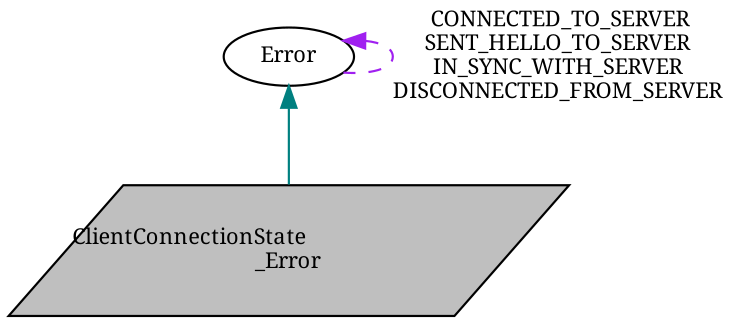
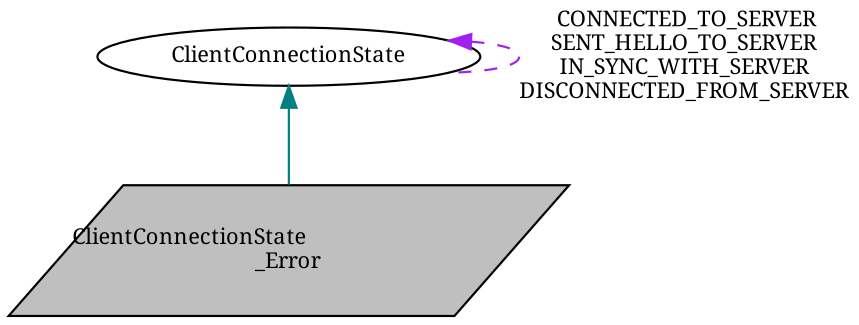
node "Error": label "Error" -> "ClientConnectionState"
